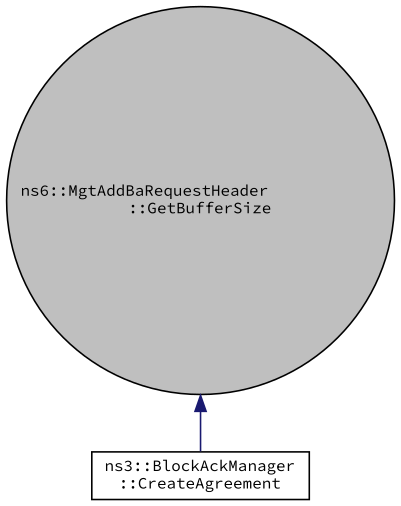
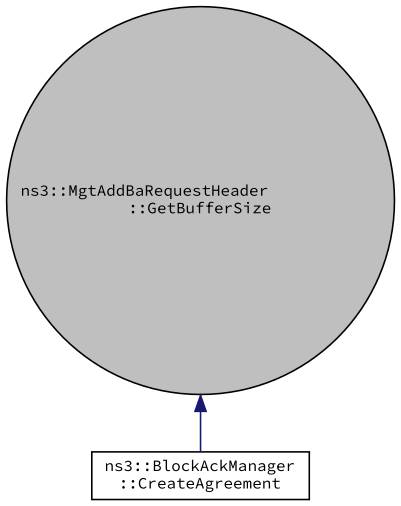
node "ns6::MgtAddBaRequestHeader ::GetBufferSize": label "ns6::MgtAddBaRequestHeader ::GetBufferSize" -> "ns3::MgtAddBaRequestHeader ::GetBufferSize"
